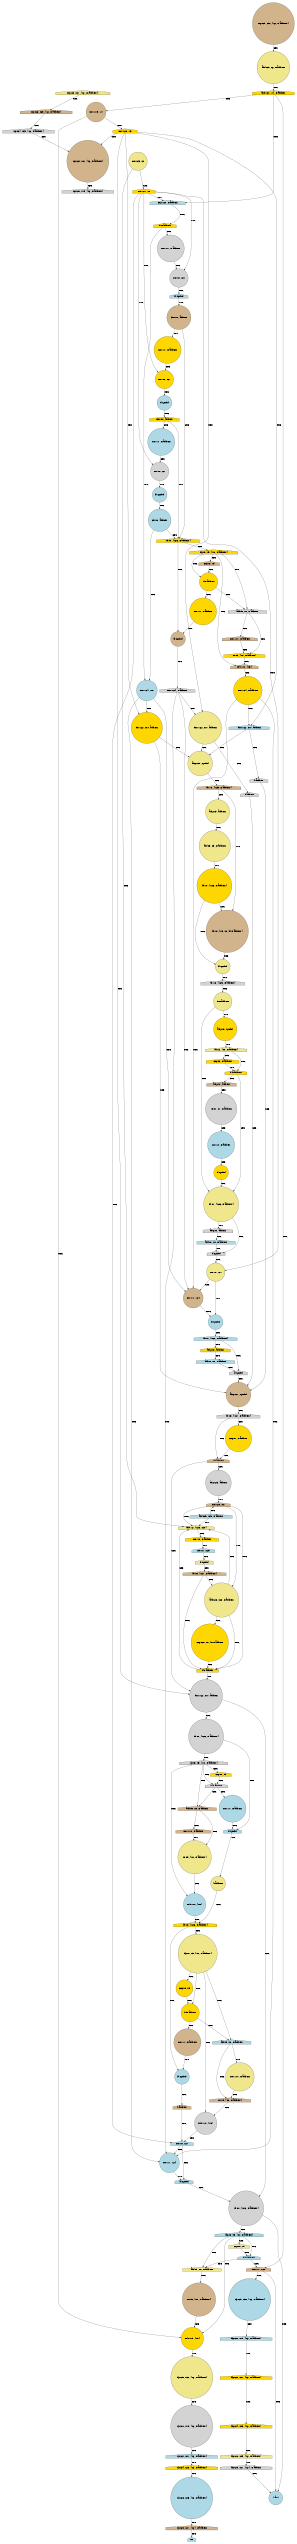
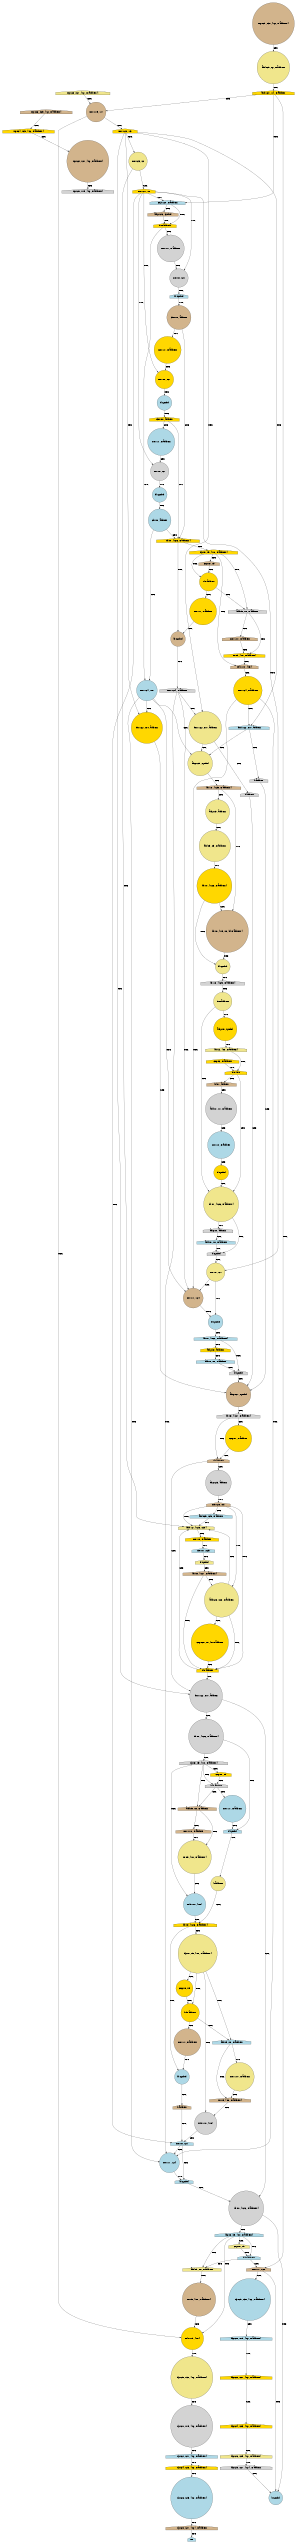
edge "stp x28 , x27 , [ sp , #- address ]!" -> "stp x26 , x25 , [ sp , # address ]": now "stp x28 , x27 , [ sp , #- address ]!" -> "mov w19 , w4"
node "stp x24 , x23 , [ sp , # address ]": fillcolor lightgrey -> gold
edge "mov w22 , w3" -> "stp x22 , x21 , [ sp , # address ]": now "mov w22 , w3" -> "mov x23 , x2"
node "adrp x26 , symbol": added
edge "tbz w22 , # 0 , address" -> "adrp x25 , symbol": now "mov w24 , wzr" -> "adrp x25 , symbol"
edge "ldr x2 , [ x8 , # address ]" -> "cmp x2 , # address": removed, label "CFG"
node "b.hi address": label "b.hi address" -> "b.hi ldrb"
node "adrp x1 , address": label "adrp x1 , address" -> "lsl x1 , address"
node "ret x1 , x1 , # address": label "ret x1 , x1 , # address" -> "add x1 , x1 , # address"
edge "add x25 , x25 , # address" -> "mov x28 , xzr": reversed
node "b and": label "b and" -> "b symbol"
